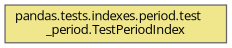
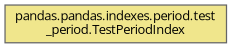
node "pandas.tests.indexes.period.test _period.TestPeriodIndex": label "pandas.tests.indexes.period.test _period.TestPeriodIndex" -> "pandas.pandas.indexes.period.test _period.TestPeriodIndex"
